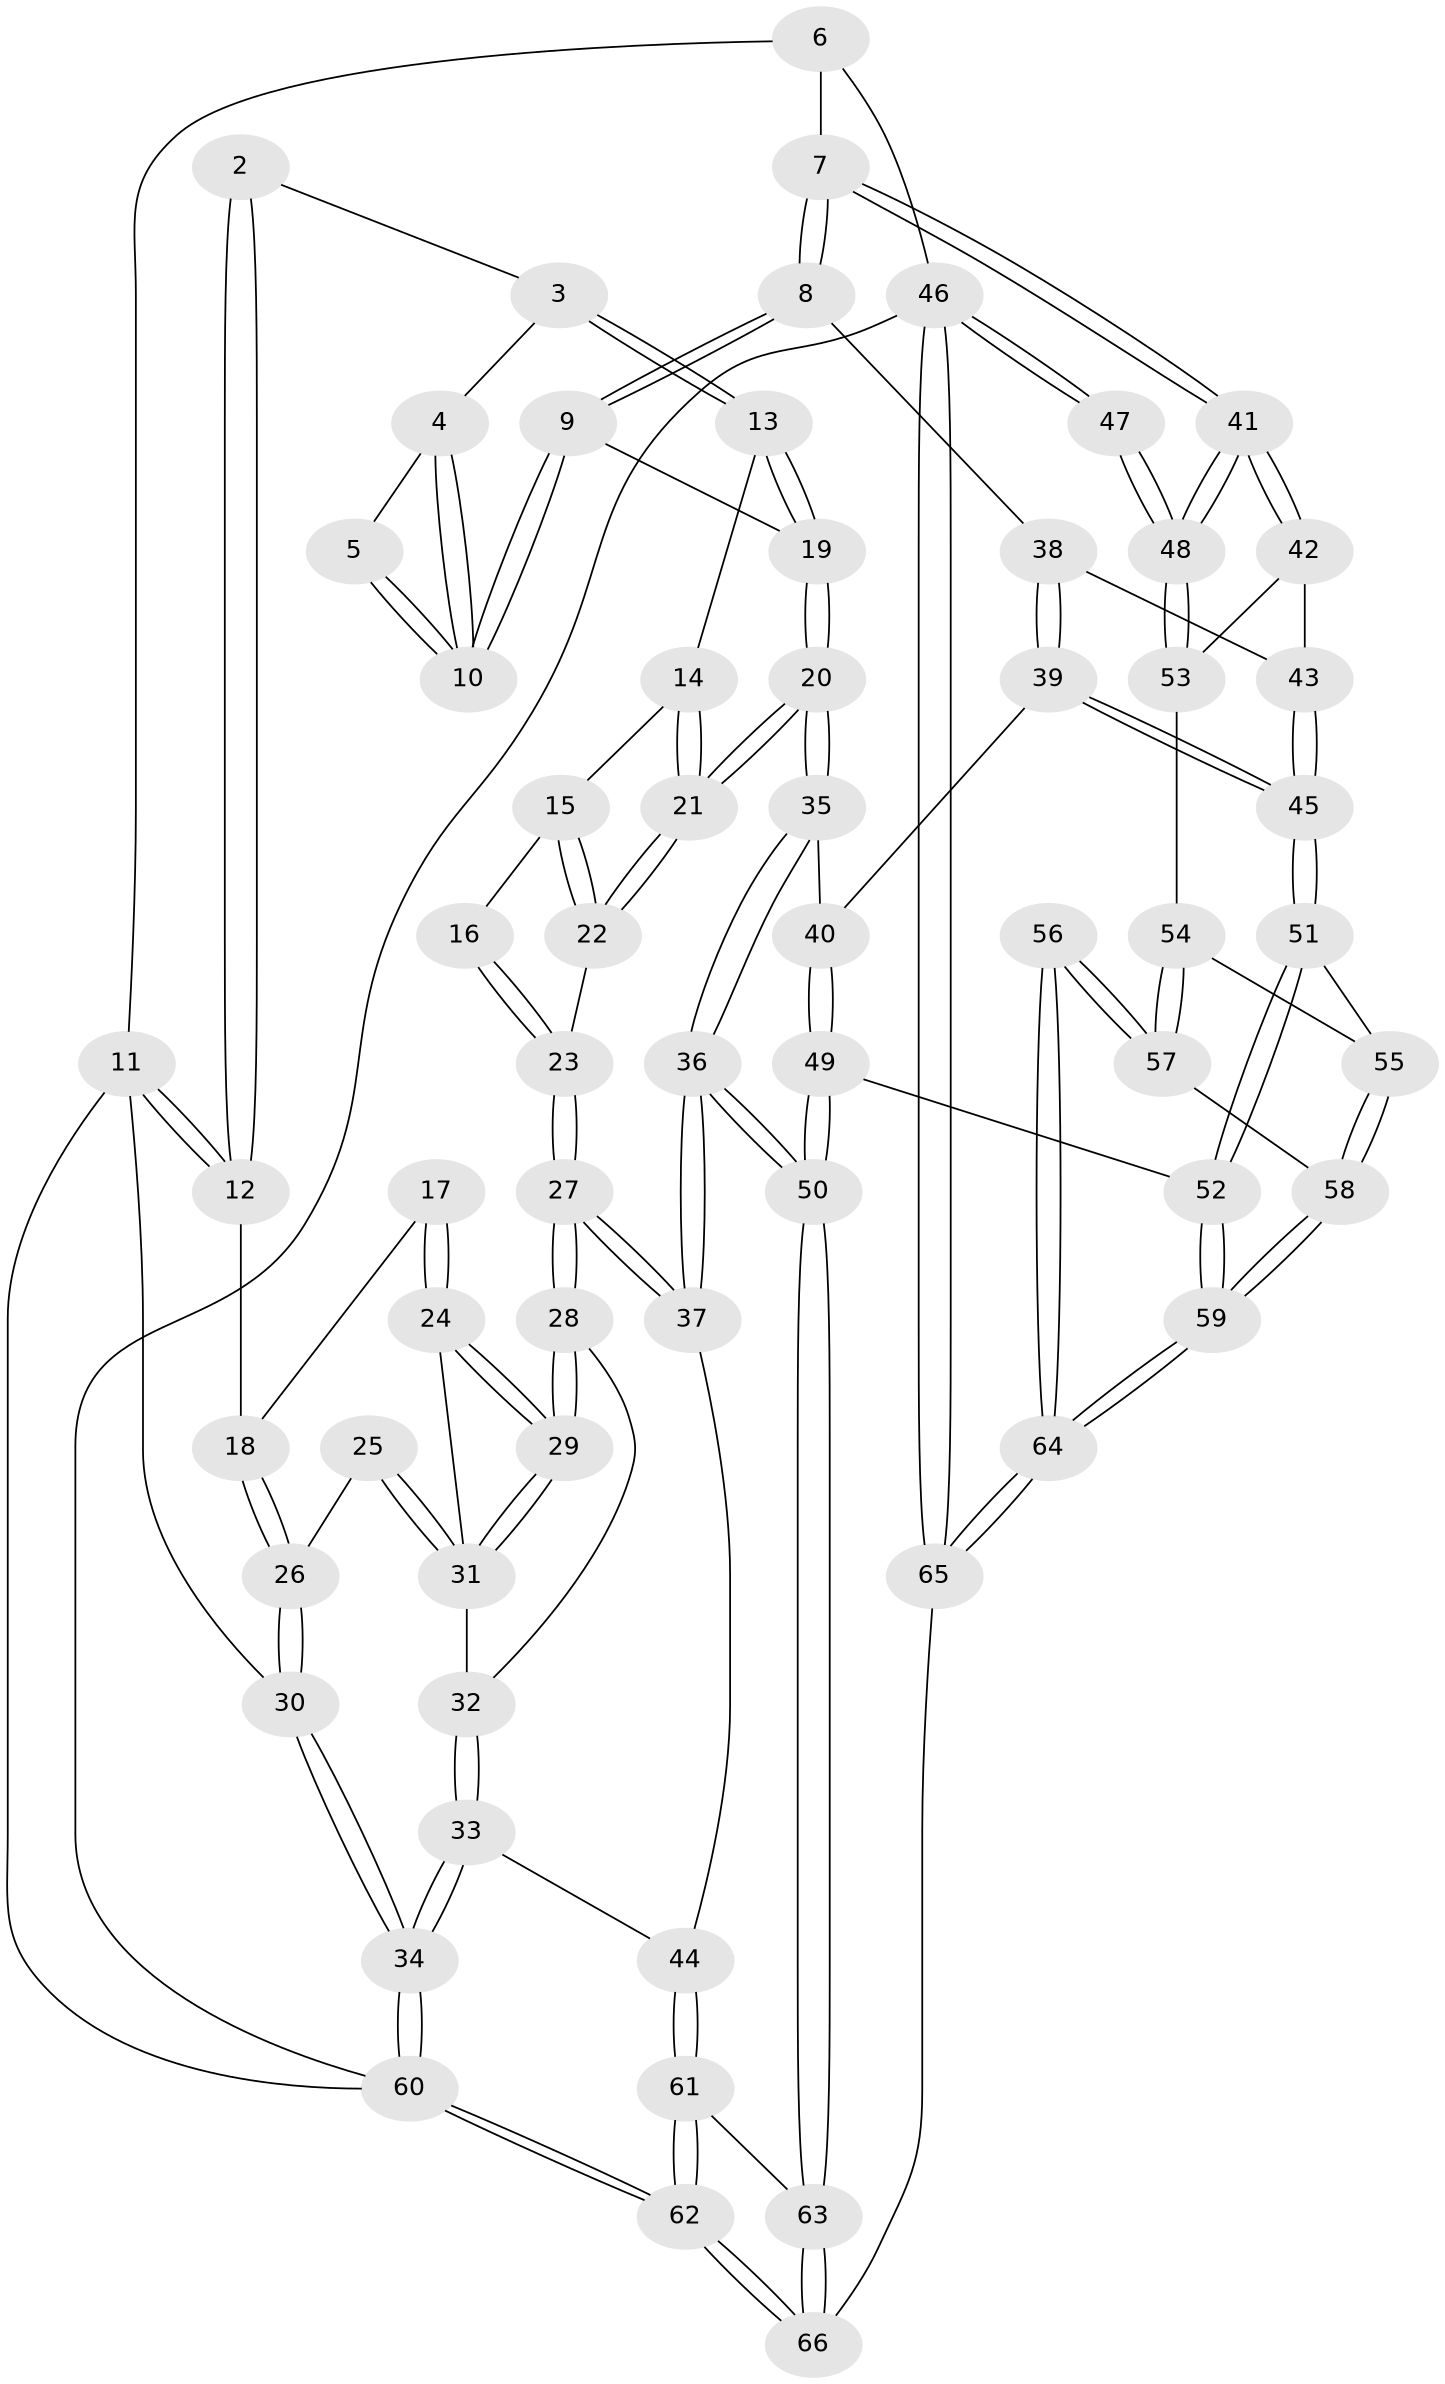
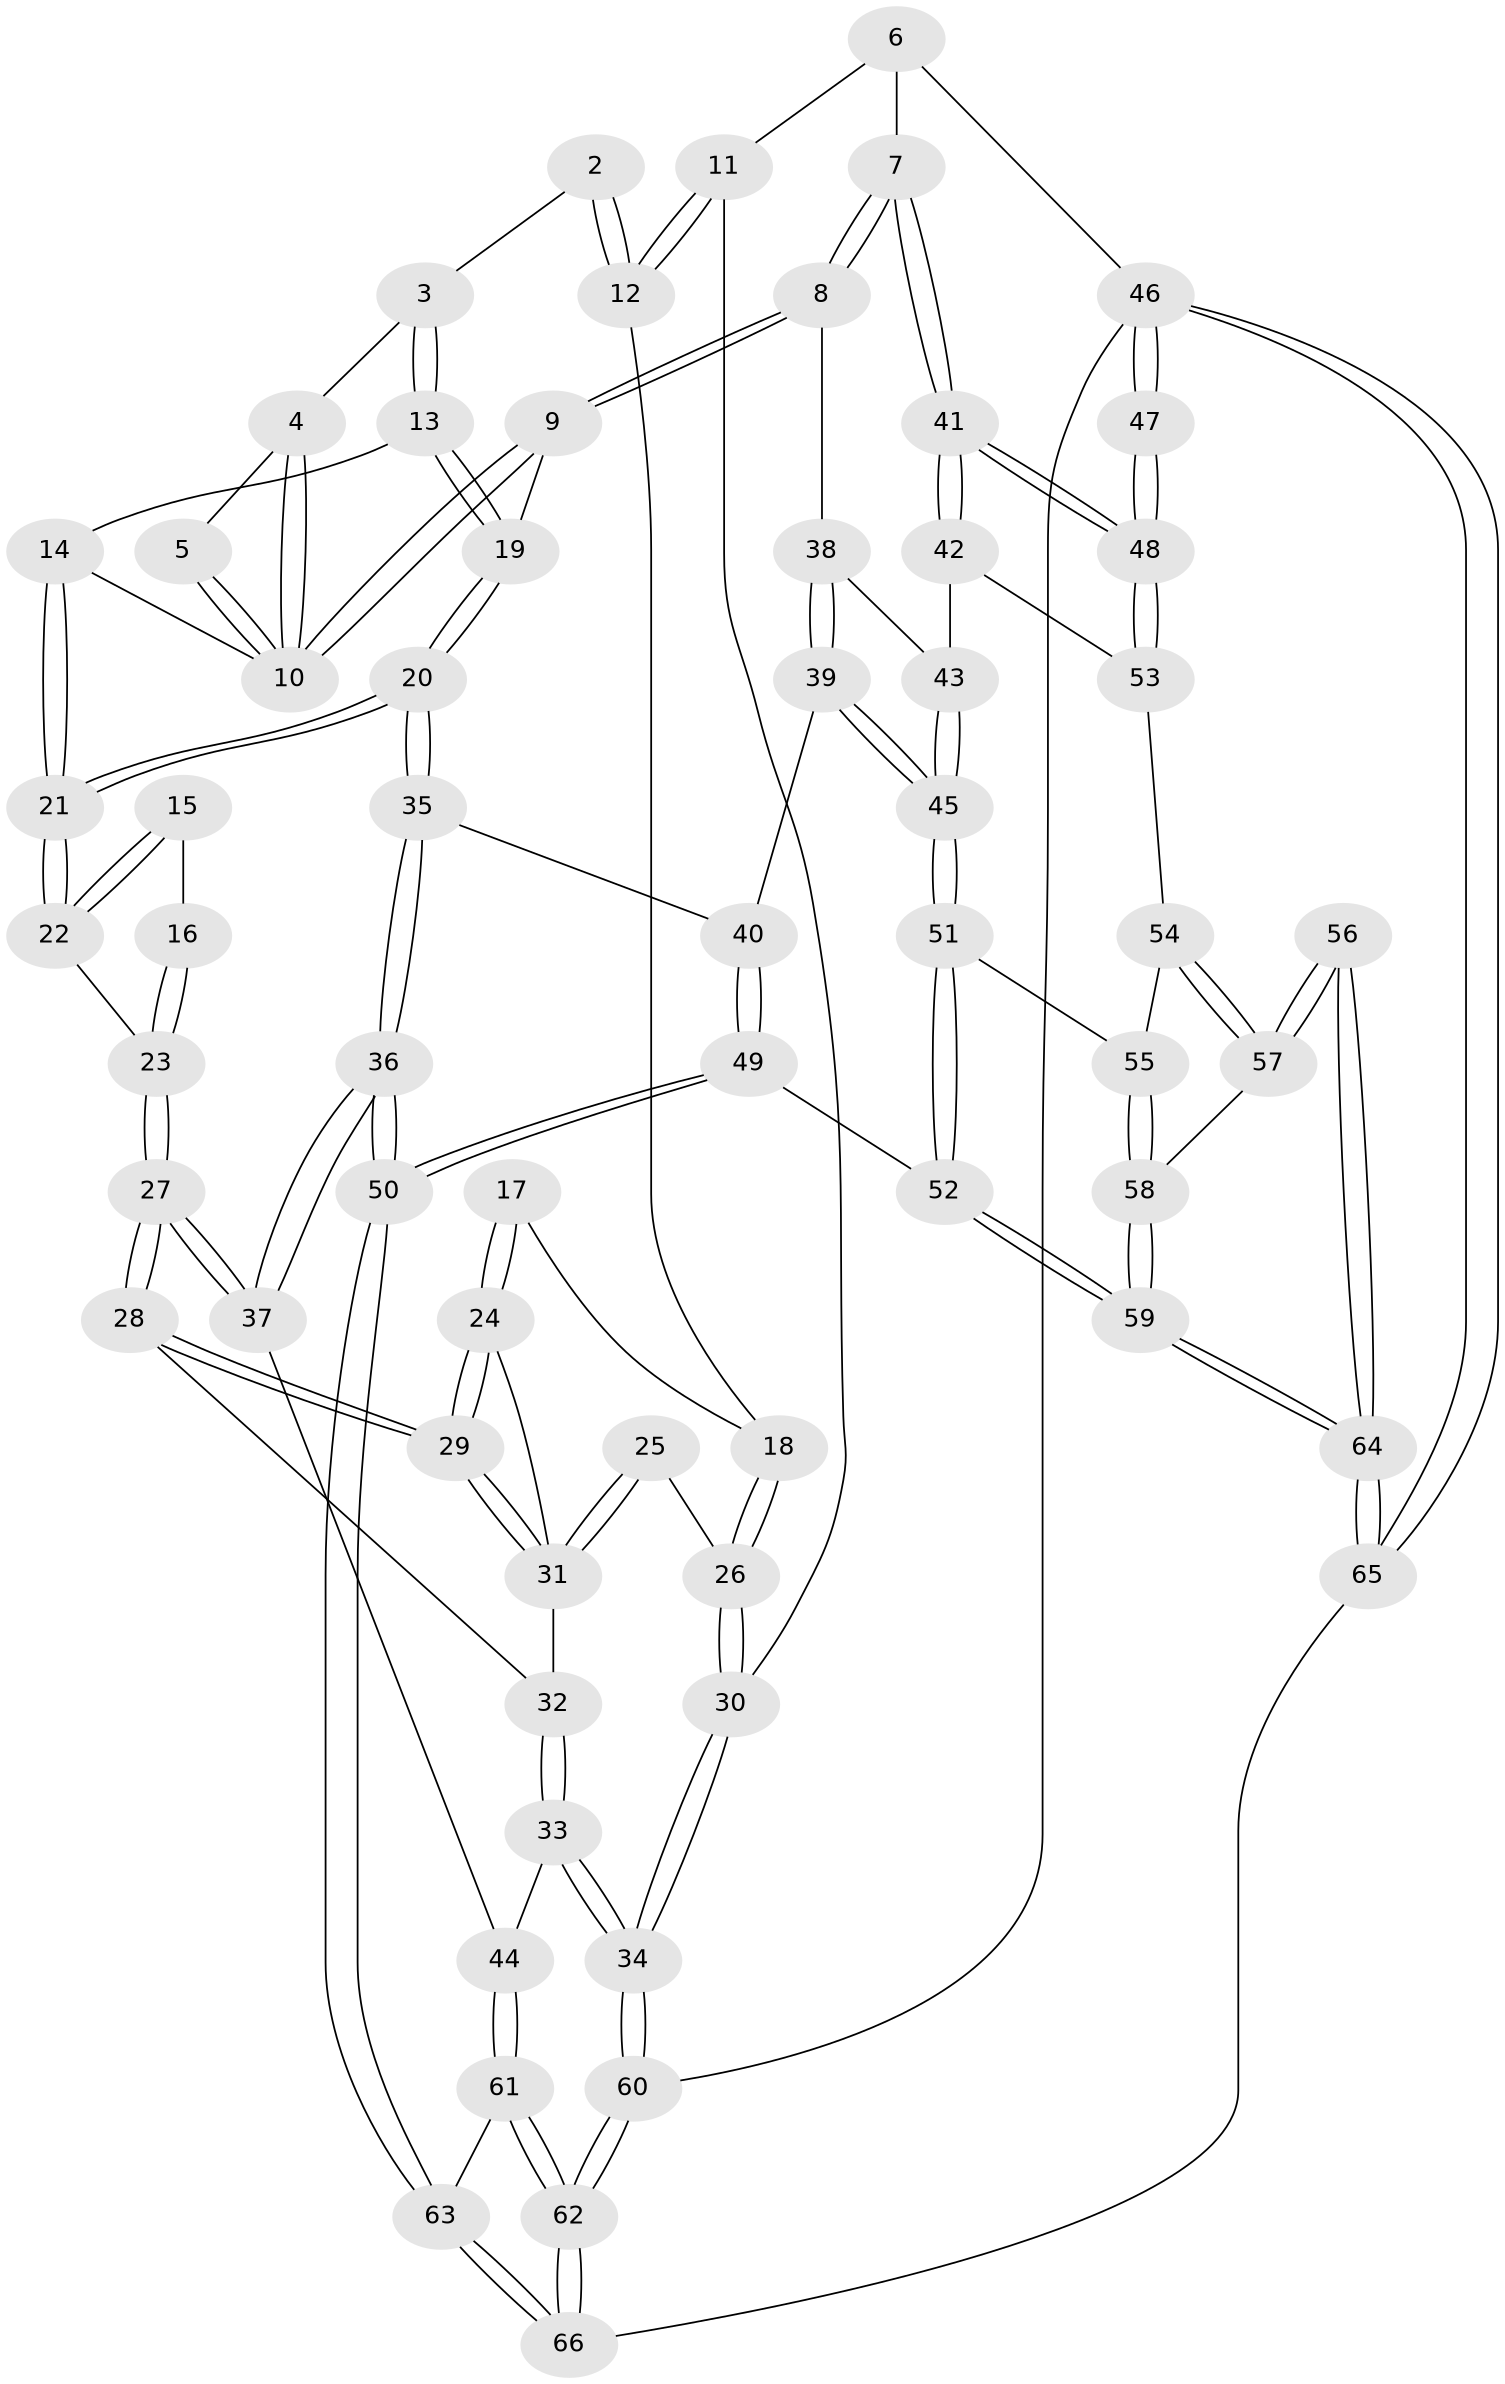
edge "14" -- "15": now "14" -- "10"
edge "11" -- "60": removed
